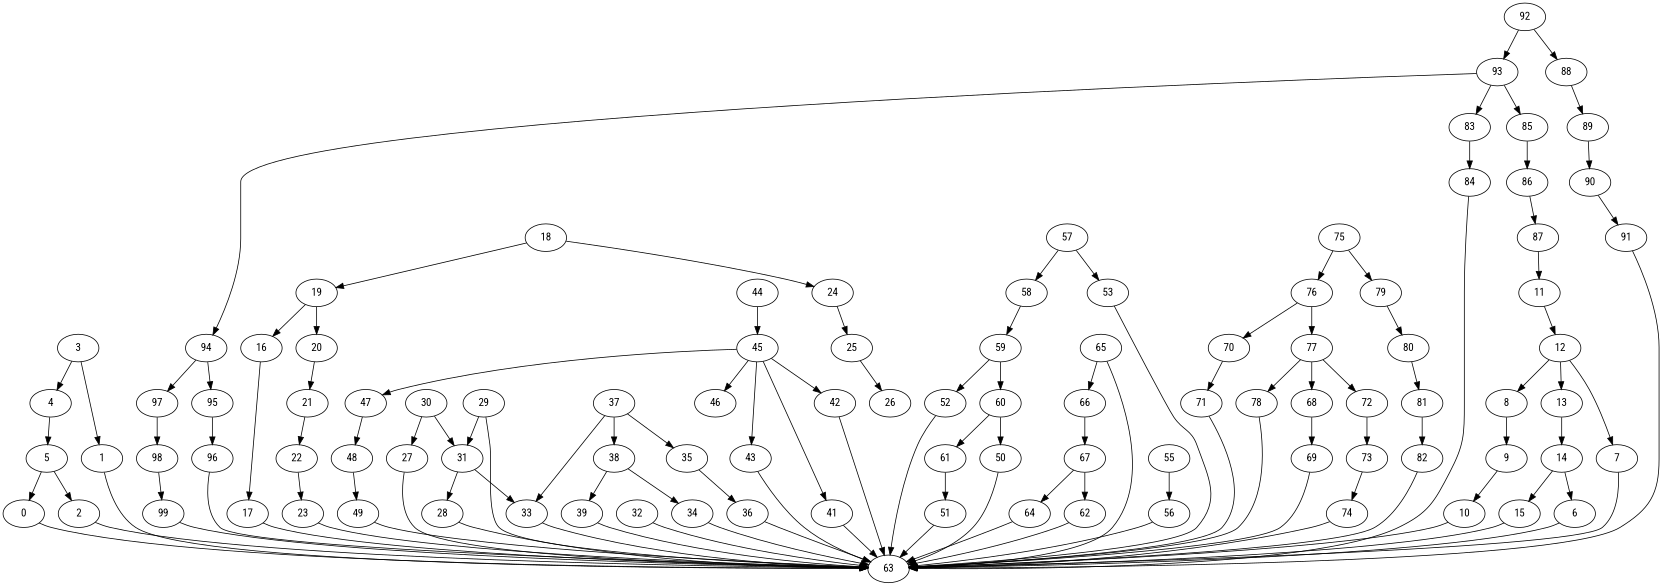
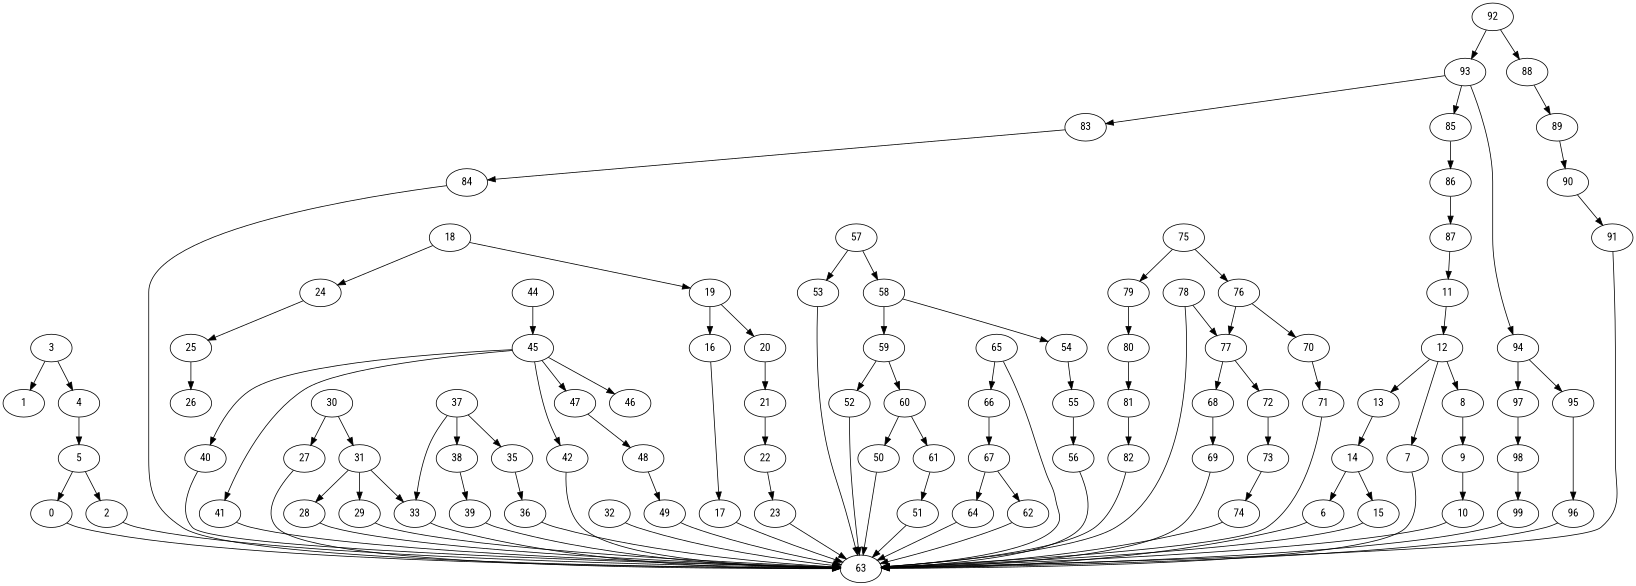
node "54": added
edge "77" -> "78": reversed
edge "29" -> "31": reversed
node "43": label "43" -> "40"
node "34": removed
edge "1" -> "63": removed
